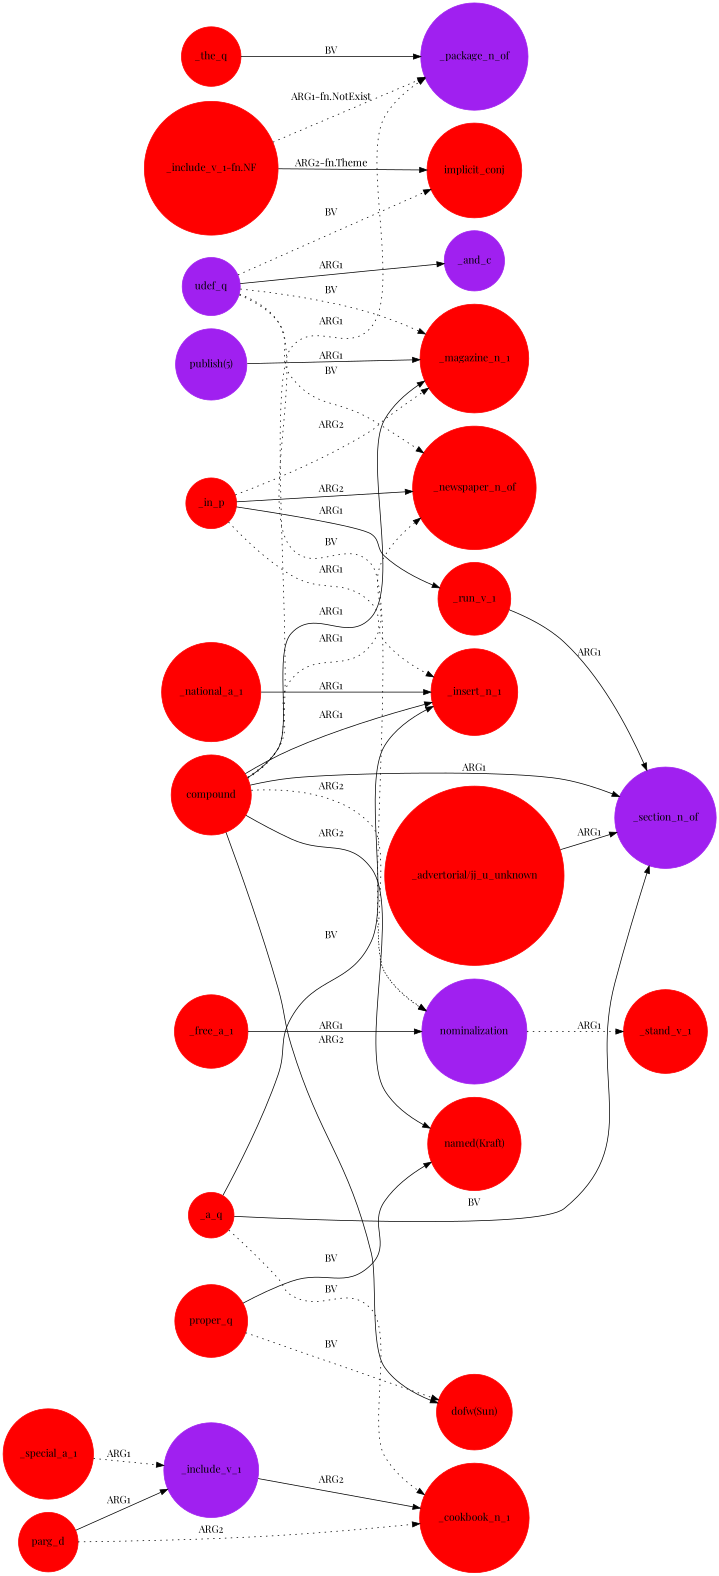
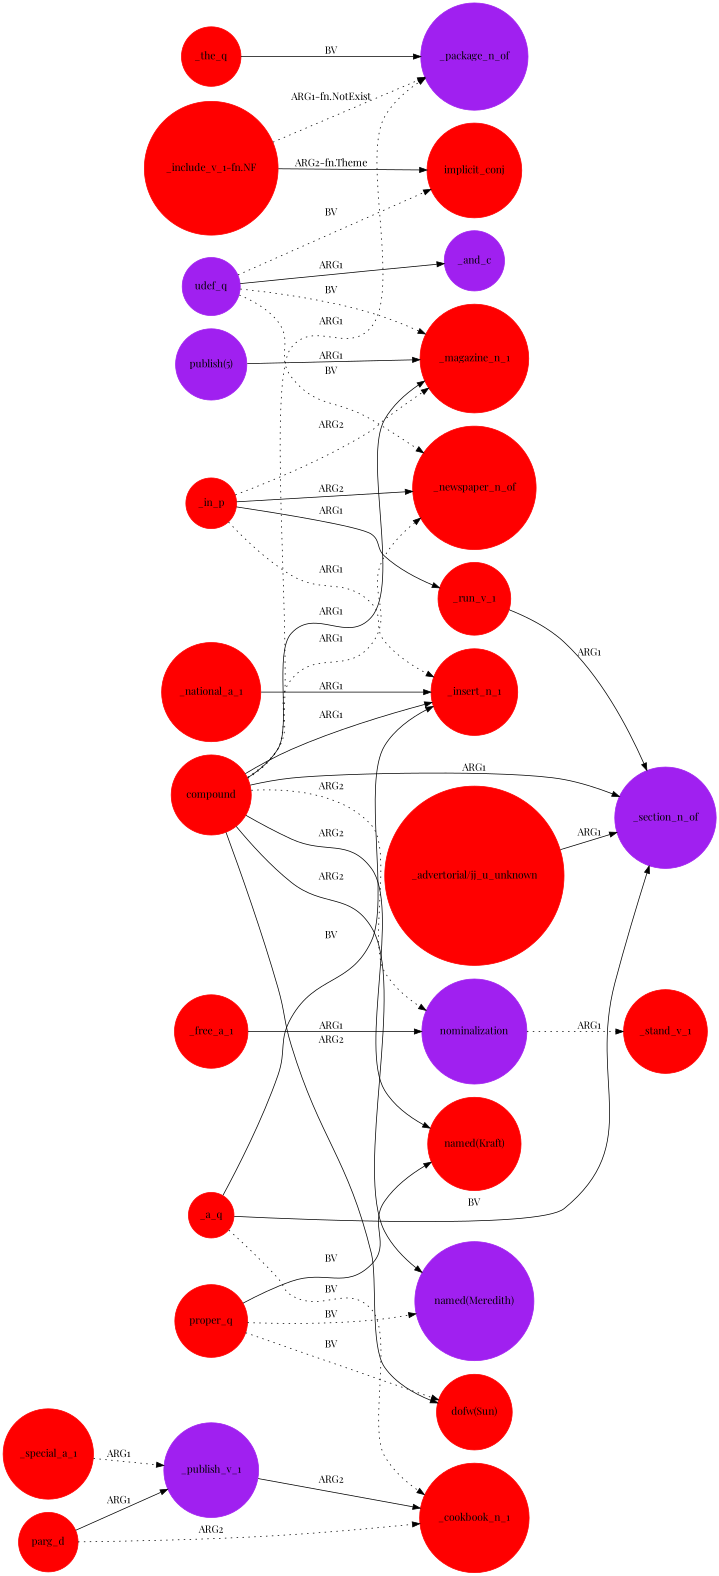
edge "udef_q" -> "nominalization": removed, label "BV"
node "named(Meredith)": added
node "_include_v_1": label "_include_v_1" -> "_publish_v_1"
